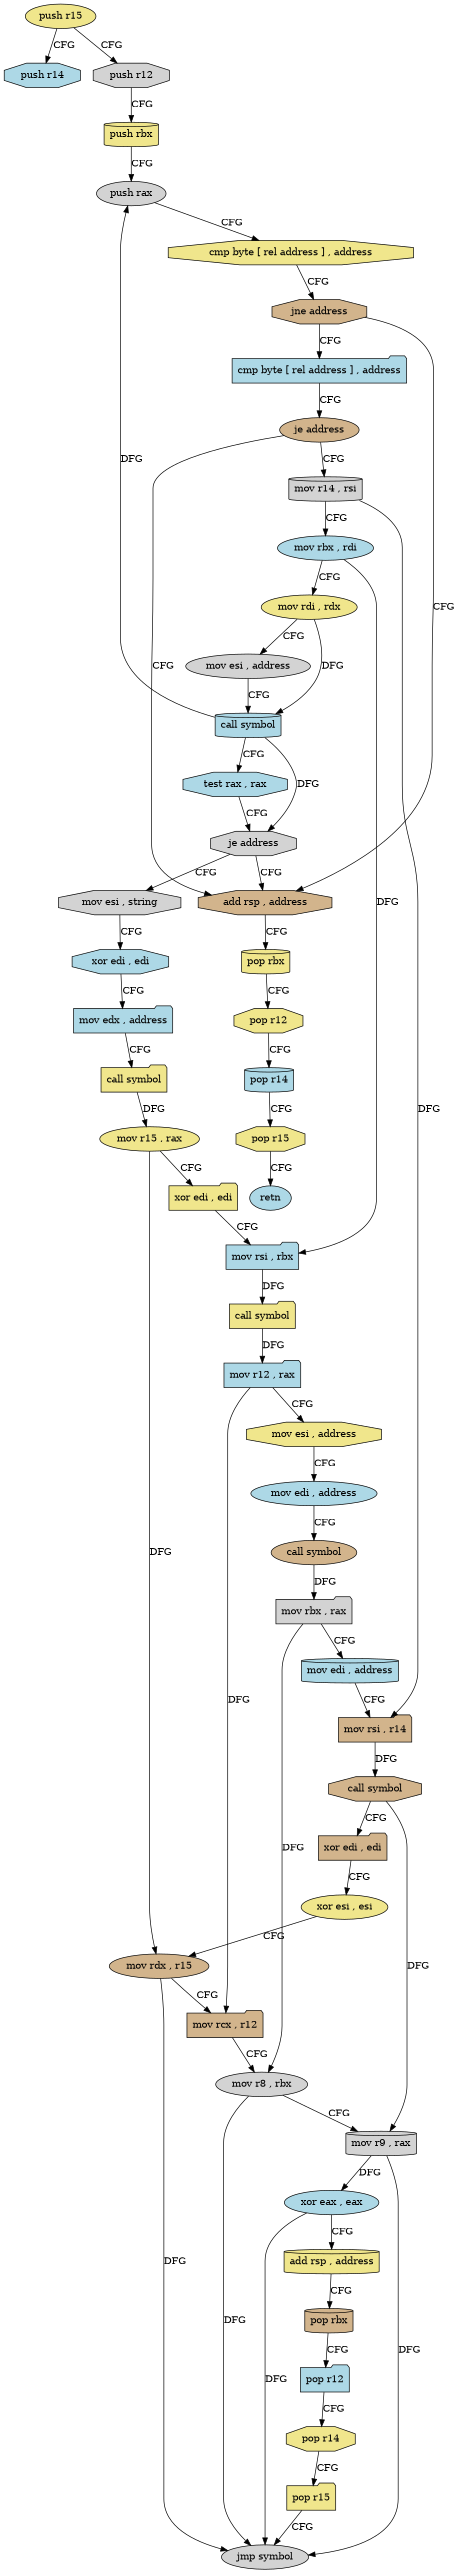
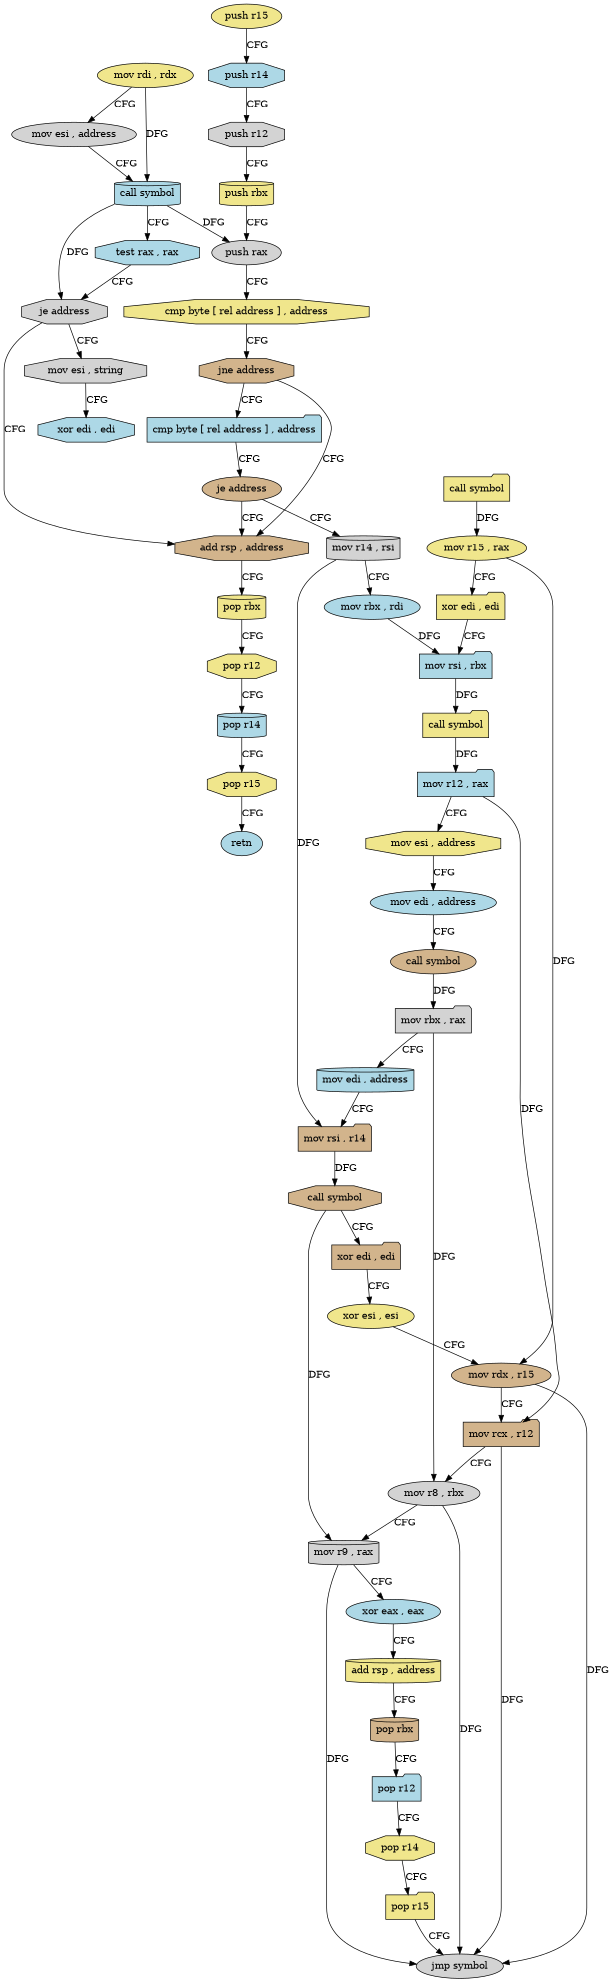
edge "push r15" -> "push r12": now "push r14" -> "push r12"
edge "mov rbx , rdi" -> "mov rdi , rdx": removed, label "CFG"
node "mov edx , address": removed
edge "mov r9 , rax" -> "xor eax , eax": label "DFG" -> "CFG"
edge "xor eax , eax" -> "jmp symbol": now "mov rcx , r12" -> "jmp symbol"
